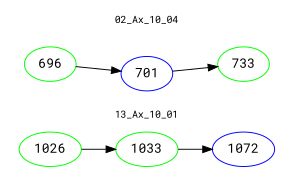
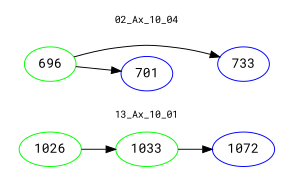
node "733": color green -> blue
edge "701" -> "733": now "696" -> "733"
